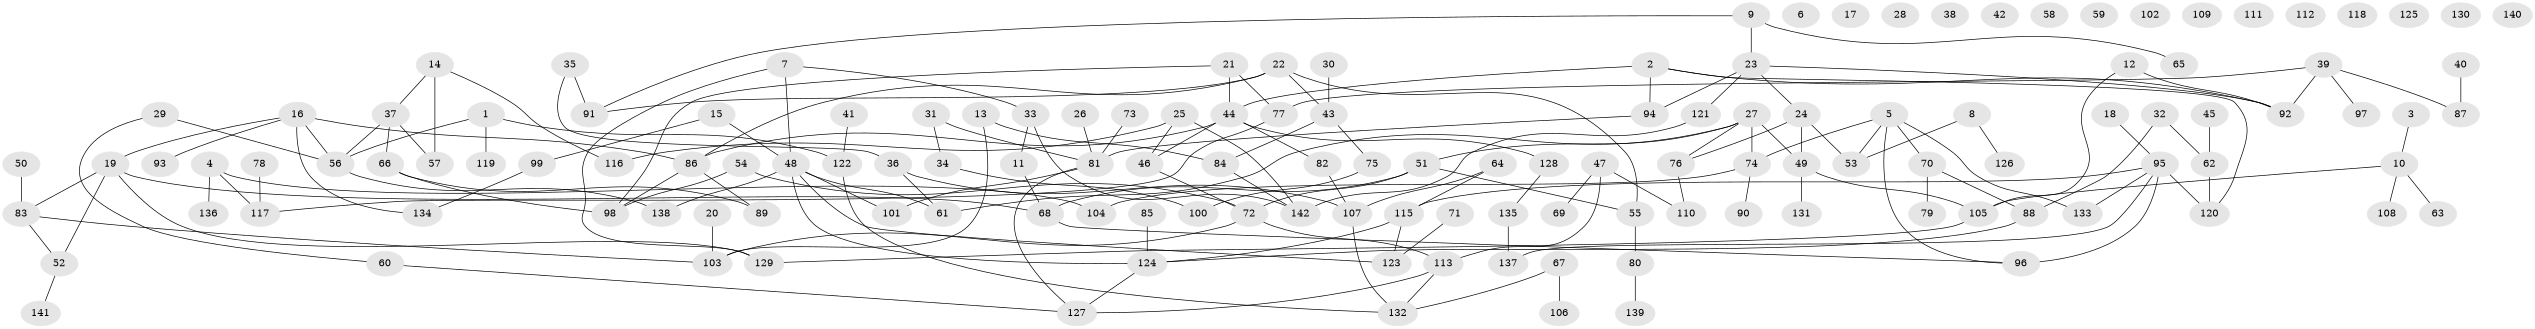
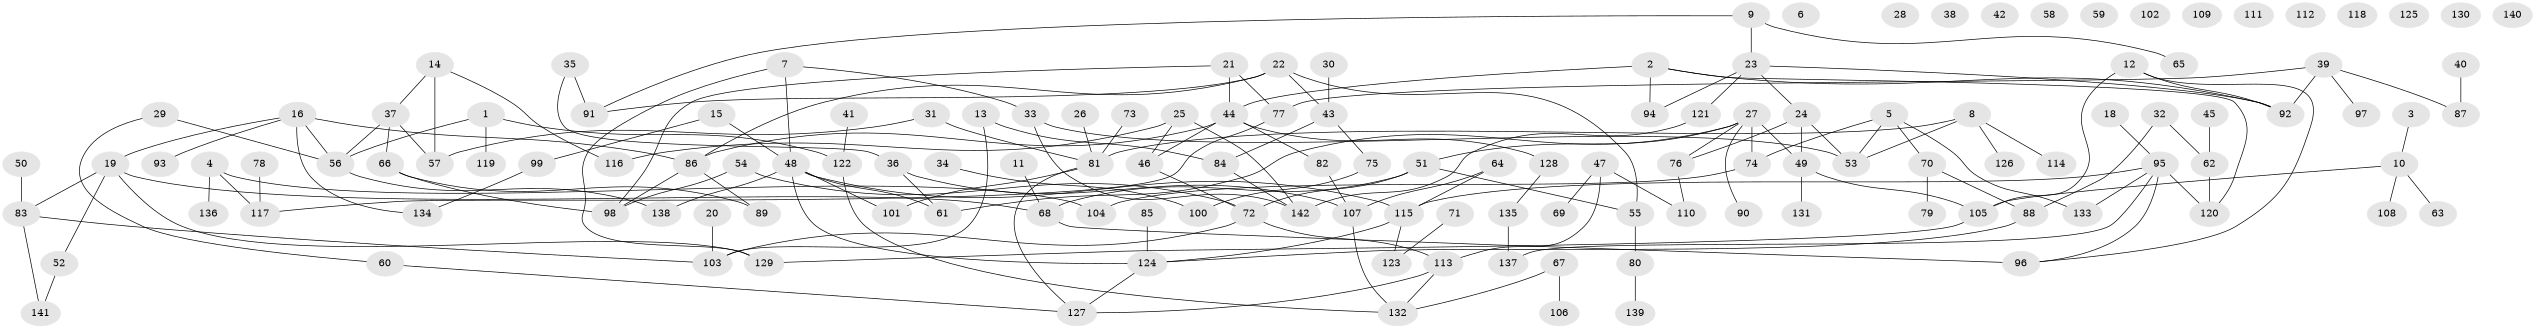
node "17": removed
edge "94" -- "81": now "8" -- "81"
edge "33" -- "11": now "33" -- "53"
edge "31" -- "34": now "31" -- "57"
node "114": added
edge "74" -- "90": now "27" -- "90"
edge "5" -- "96": now "12" -- "96"
edge "83" -- "52": now "83" -- "141"
edge "48" -- "123": now "48" -- "115"
